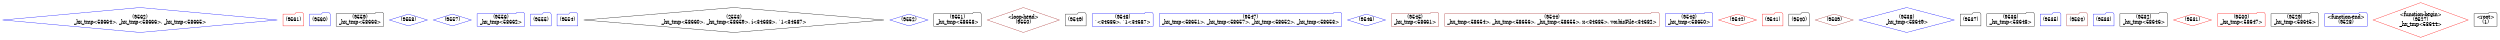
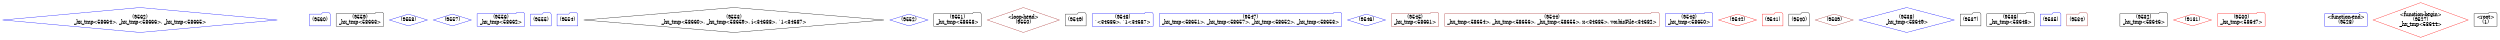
node "(9561)": removed
node "(2553) _hx_tmp<58660>, _hx_tmp<58659>, i<34688>, `1<34687>": label "(2553) _hx_tmp<58660>, _hx_tmp<58659>, i<34688>, `1<34687>" -> "(9553) _hx_tmp<58660>, _hx_tmp<58659>, i<34688>, `1<34687>"
node "(9533)": removed
node "(9531)": label "(9531)" -> "(9131)"
node "(9529) _hx_tmp<58645>": removed
